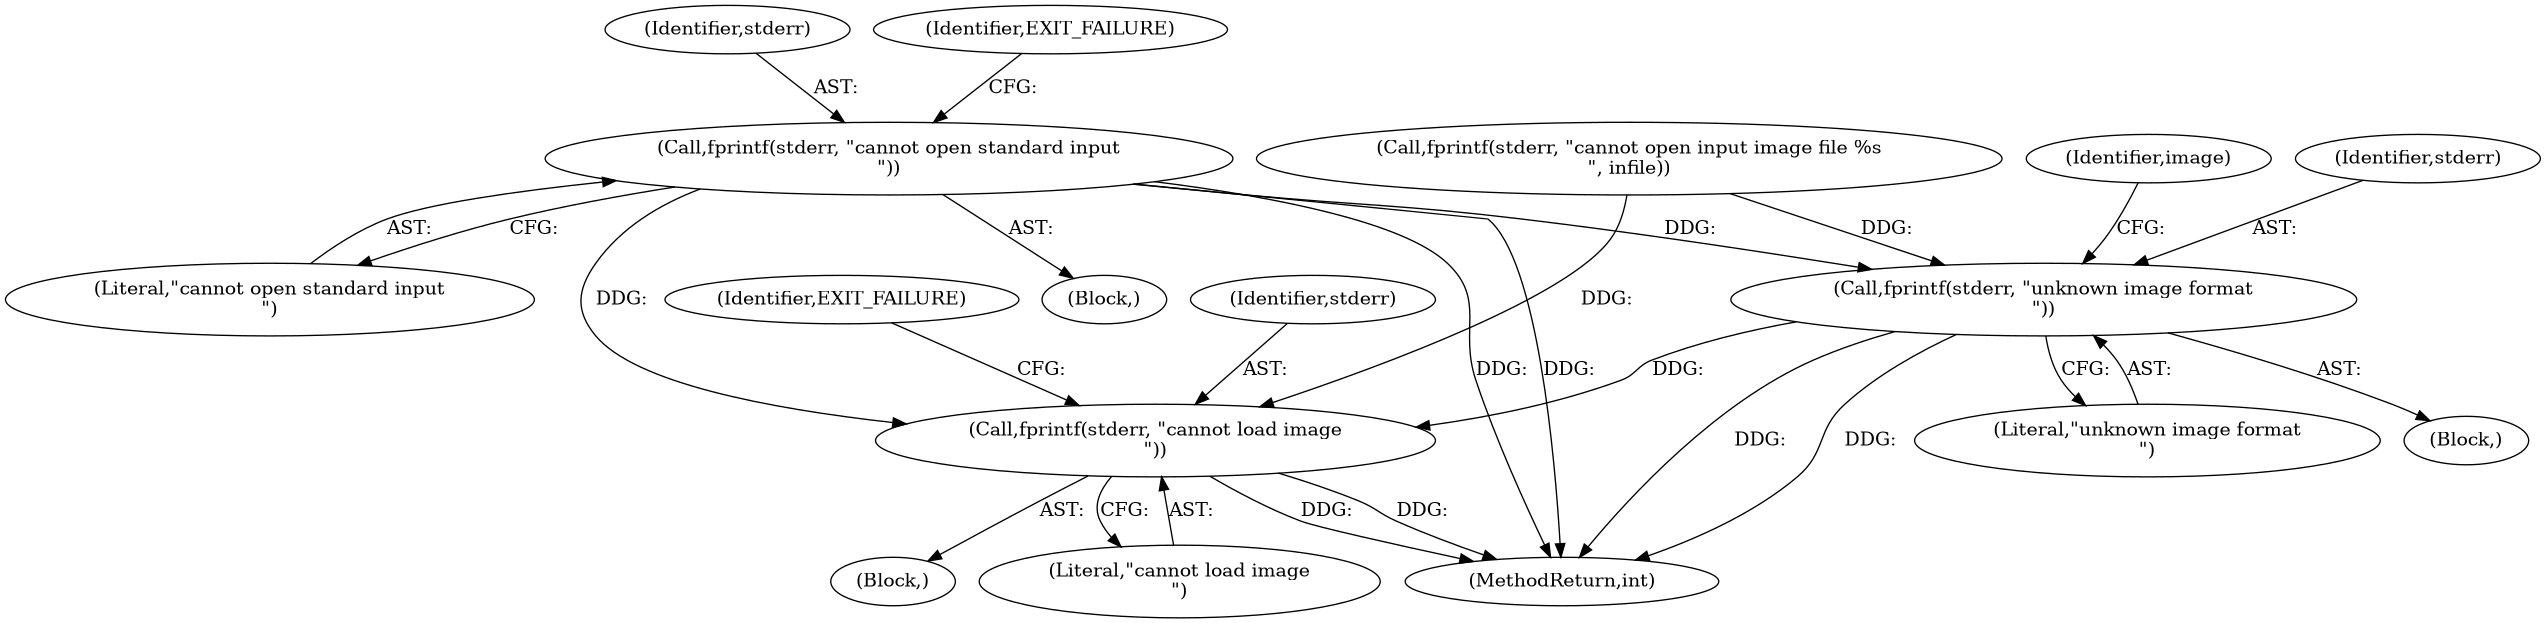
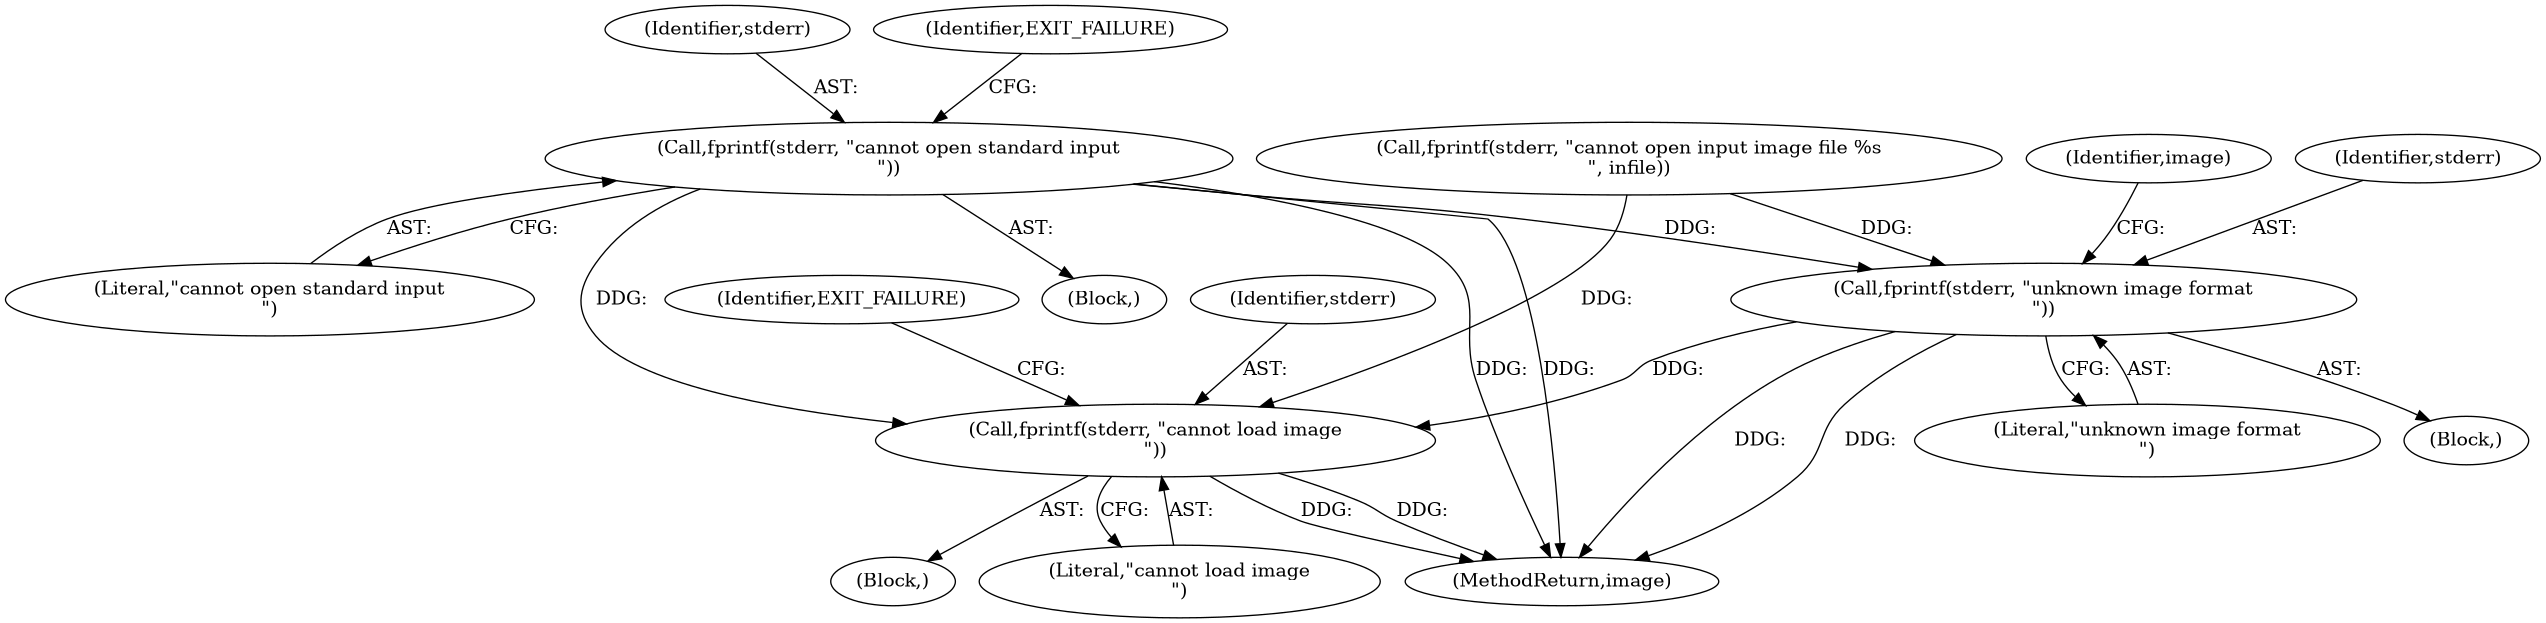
node "(MethodReturn,int)": label "(MethodReturn,int)" -> "(MethodReturn,image)"
